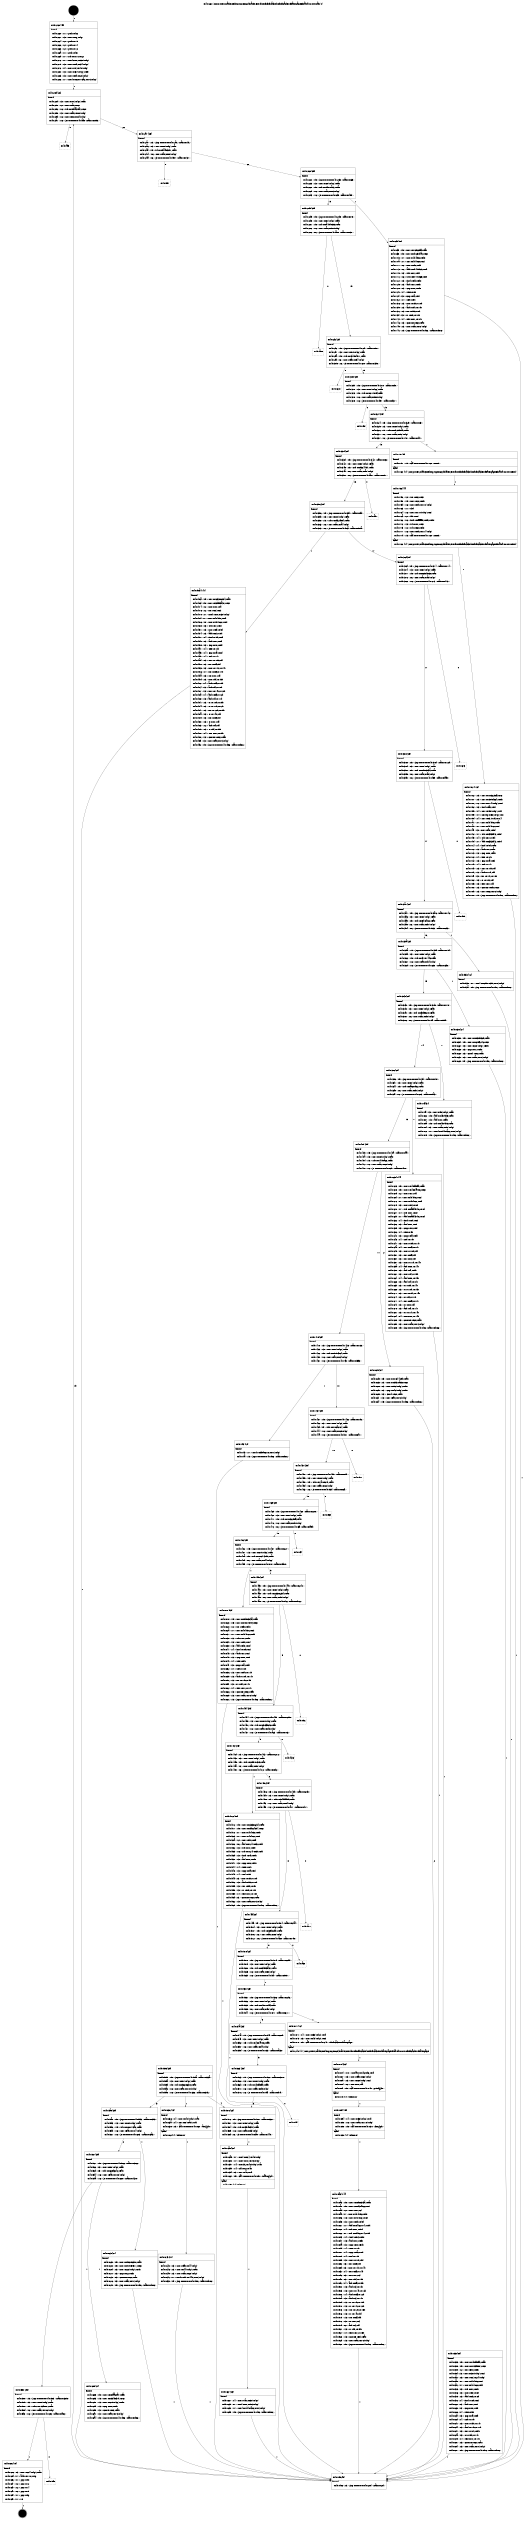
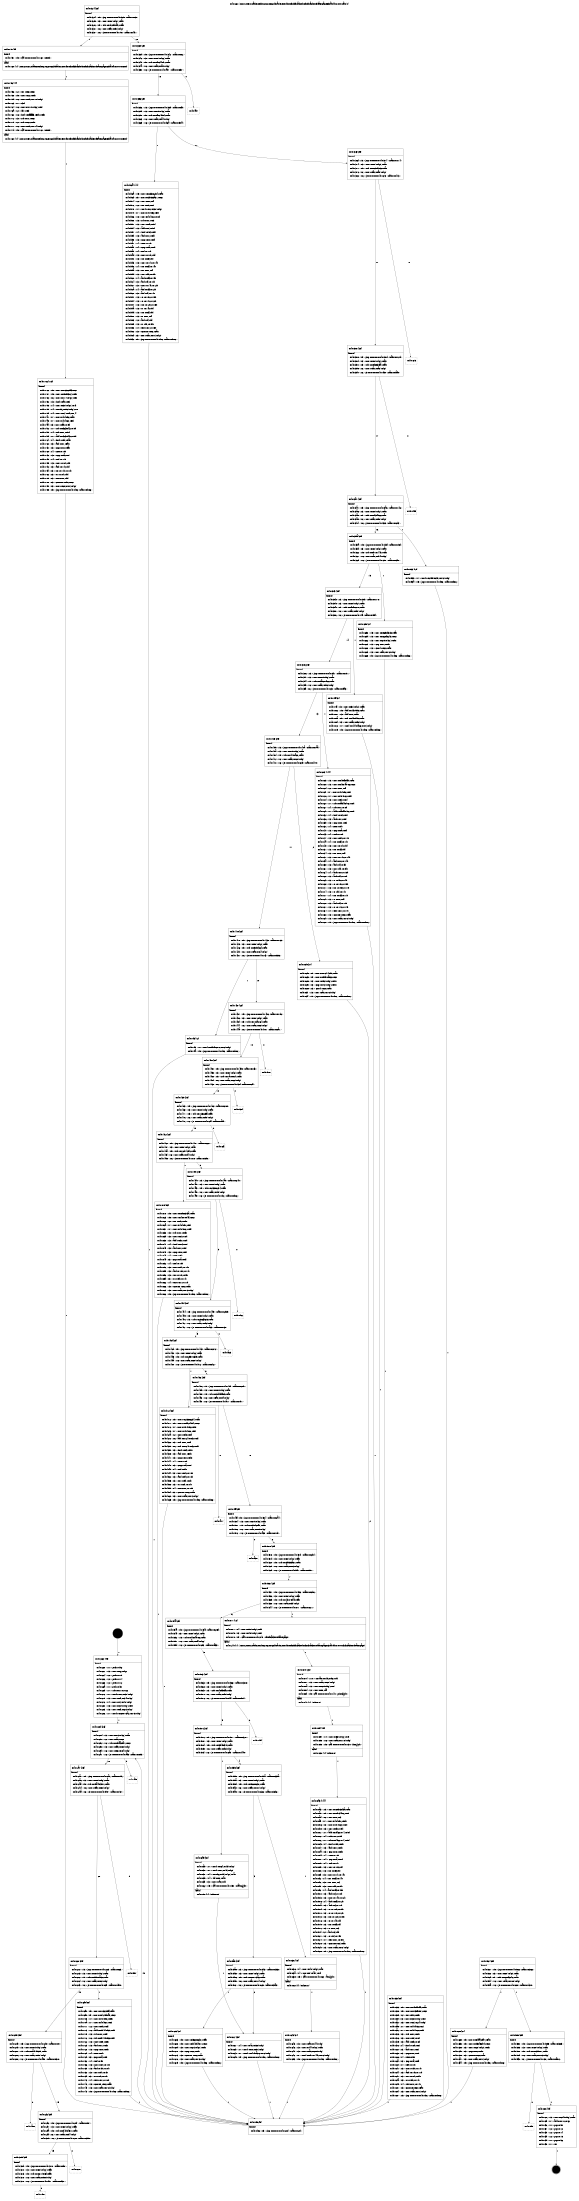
edge "0x40130b [25]" -> "0x401324 [25]": removed, label "19"
edge "0x401595 [25]" -> "0x40157c [25]": reversed
edge "0x40168e [27]" -> "0x401de6 [5]": added, label "1"
edge "0x4015ae [25]" -> "0x4015c7 [25]": now "0x4015ae [25]" -> "0x4016c7 [23]"
